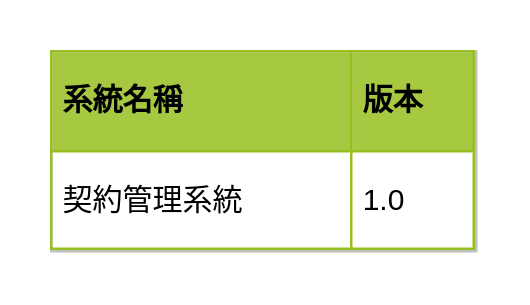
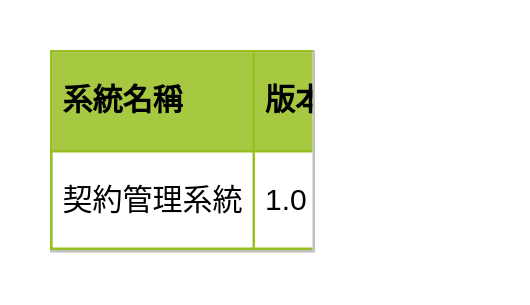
node "系統名稱版本 契約管理系統 1.0": size 425x200 -> 263x200
